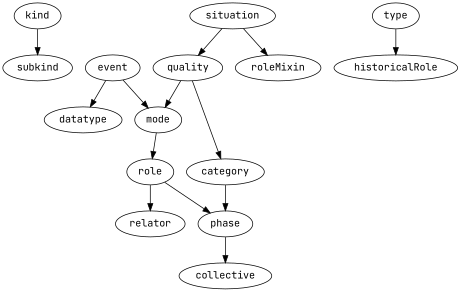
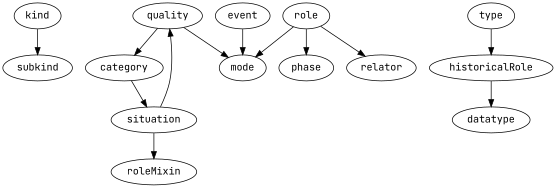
edge "event" -> "datatype": now "historicalRole" -> "datatype"
edge "mode" -> "role": reversed
edge "category" -> "phase": now "category" -> "situation"
node "collective": removed
